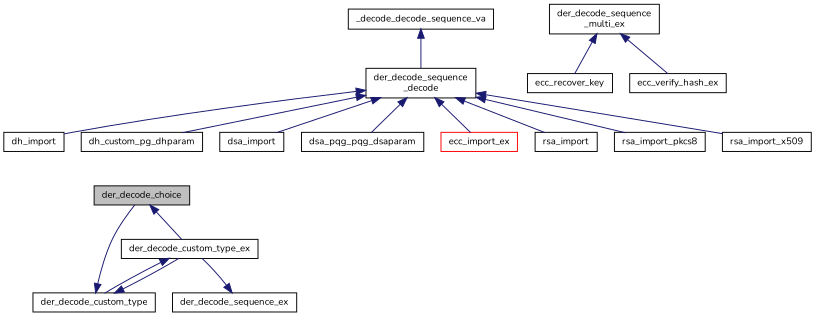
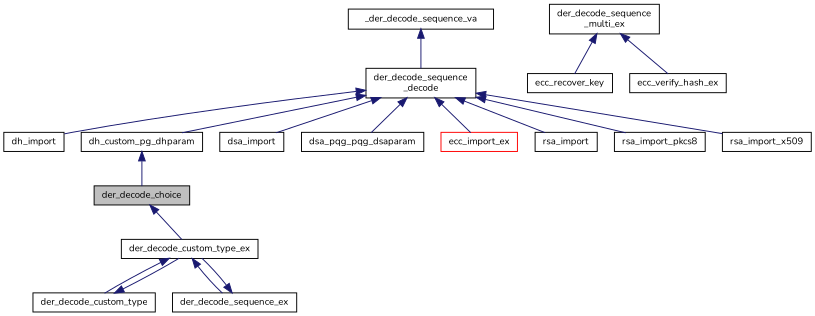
node "_decode_decode_sequence_va": label "_decode_decode_sequence_va" -> "_der_decode_sequence_va"
edge "der_decode_choice" -> "der_decode_custom_type": now "der_decode_choice" -> "dh_custom_pg_dhparam"
edge "der_decode_sequence_ex" -> "der_decode_custom_type_ex": added
